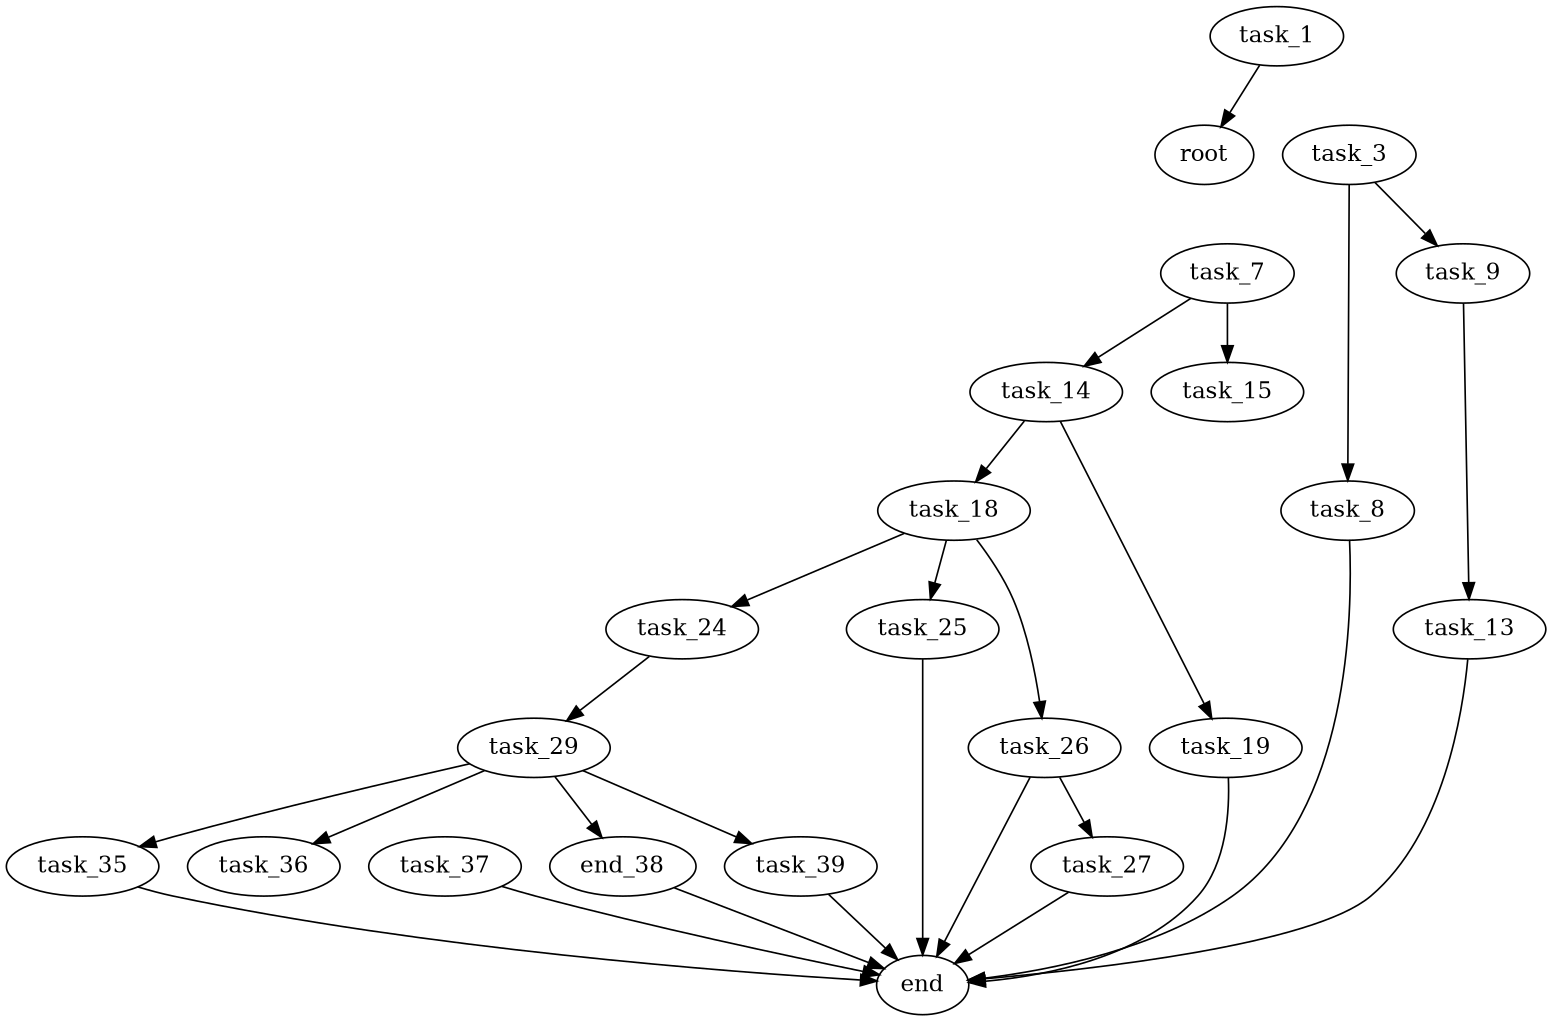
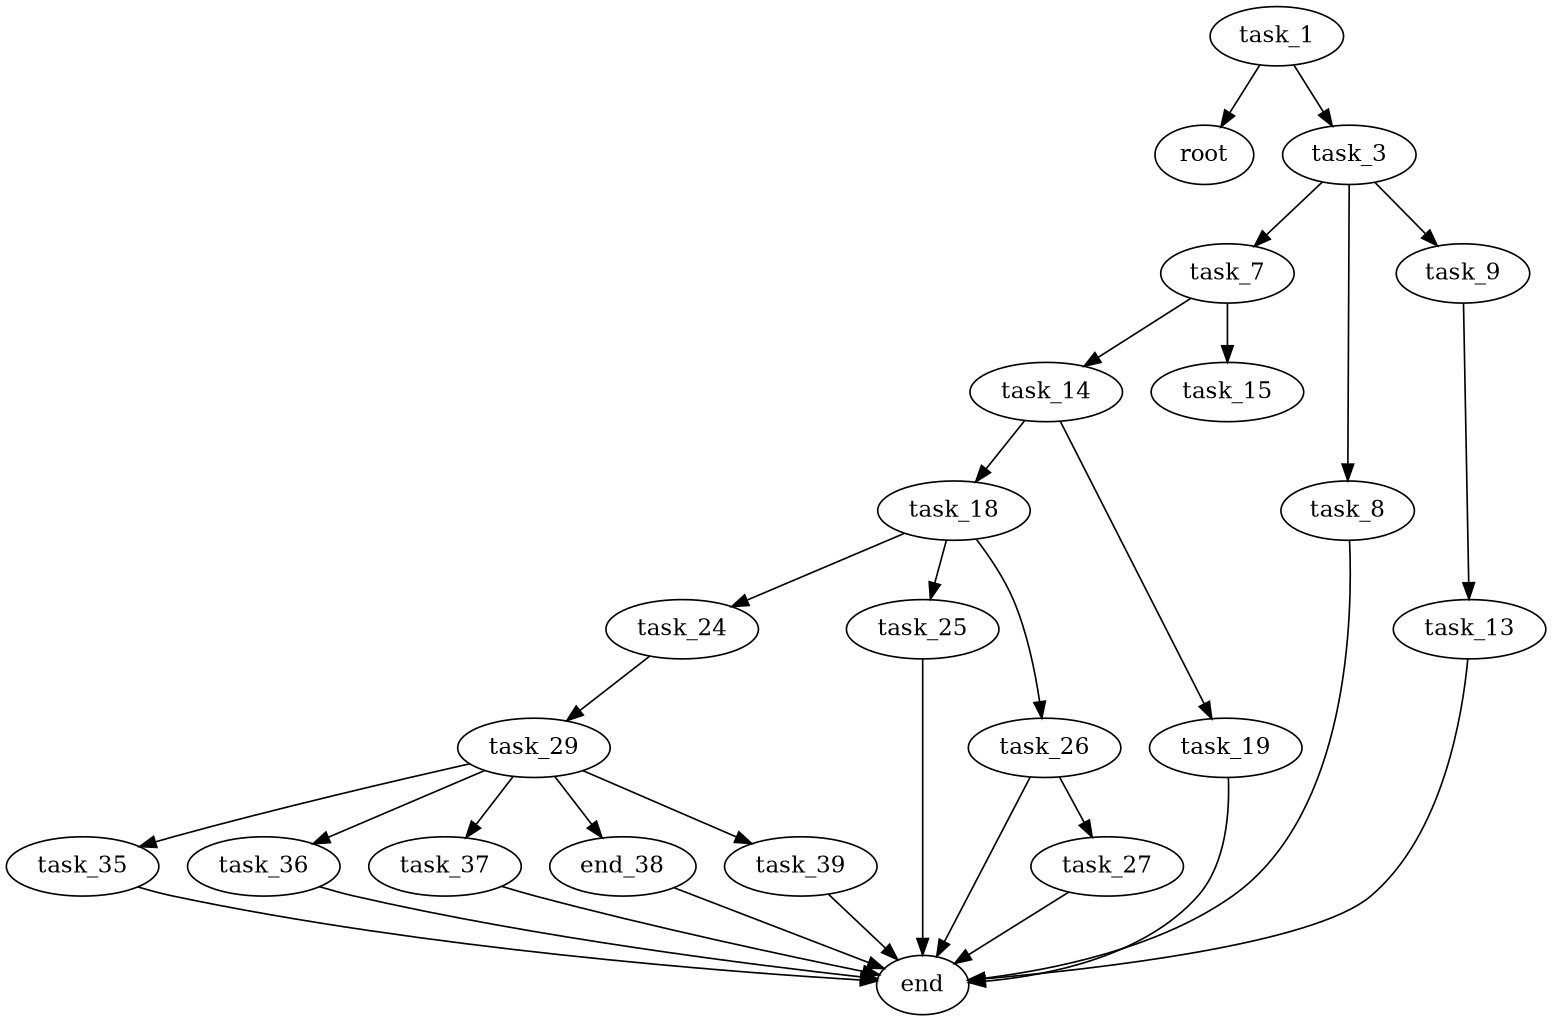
edge "task_1" -> "task_3": added
edge "task_3" -> "task_7": added
edge "task_29" -> "task_37": added
edge "task_36" -> "end": added
